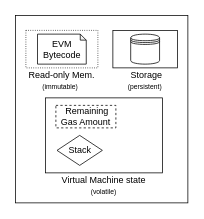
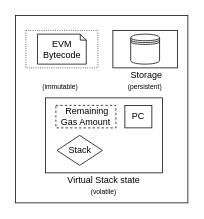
node "Read-only Mem.": removed
node "PC": added
node "Virtual Machine state": label "Virtual Machine state" -> "Virtual Stack state"
